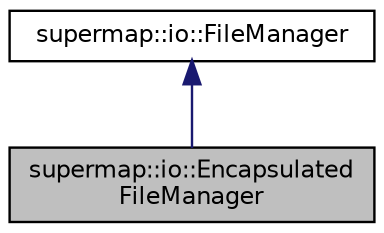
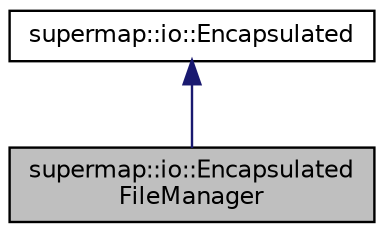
node "supermap::io::FileManager": label "supermap::io::FileManager" -> "supermap::io::Encapsulated"
